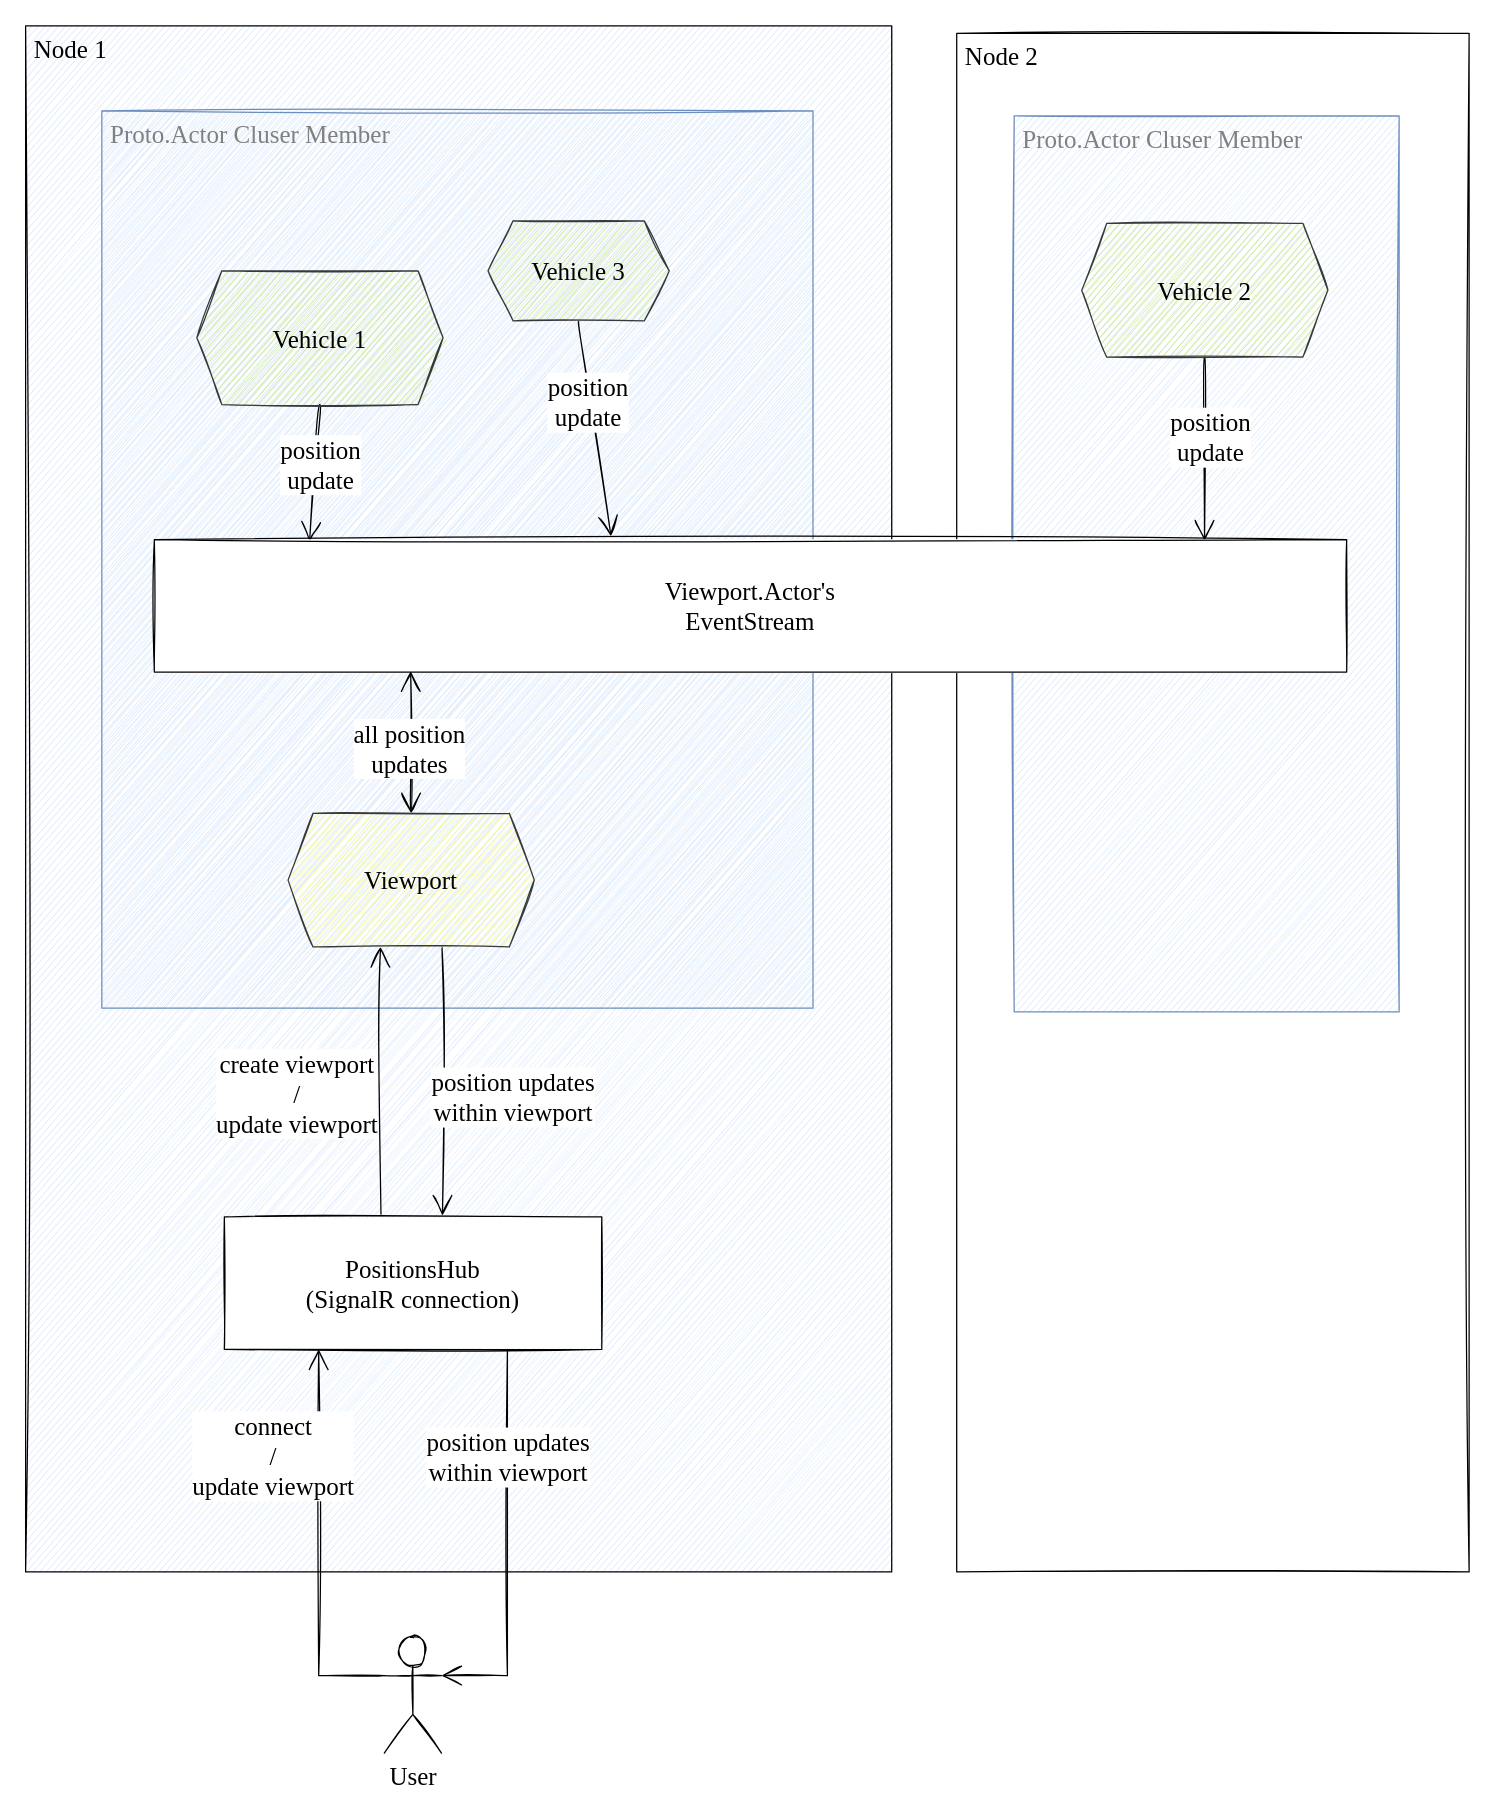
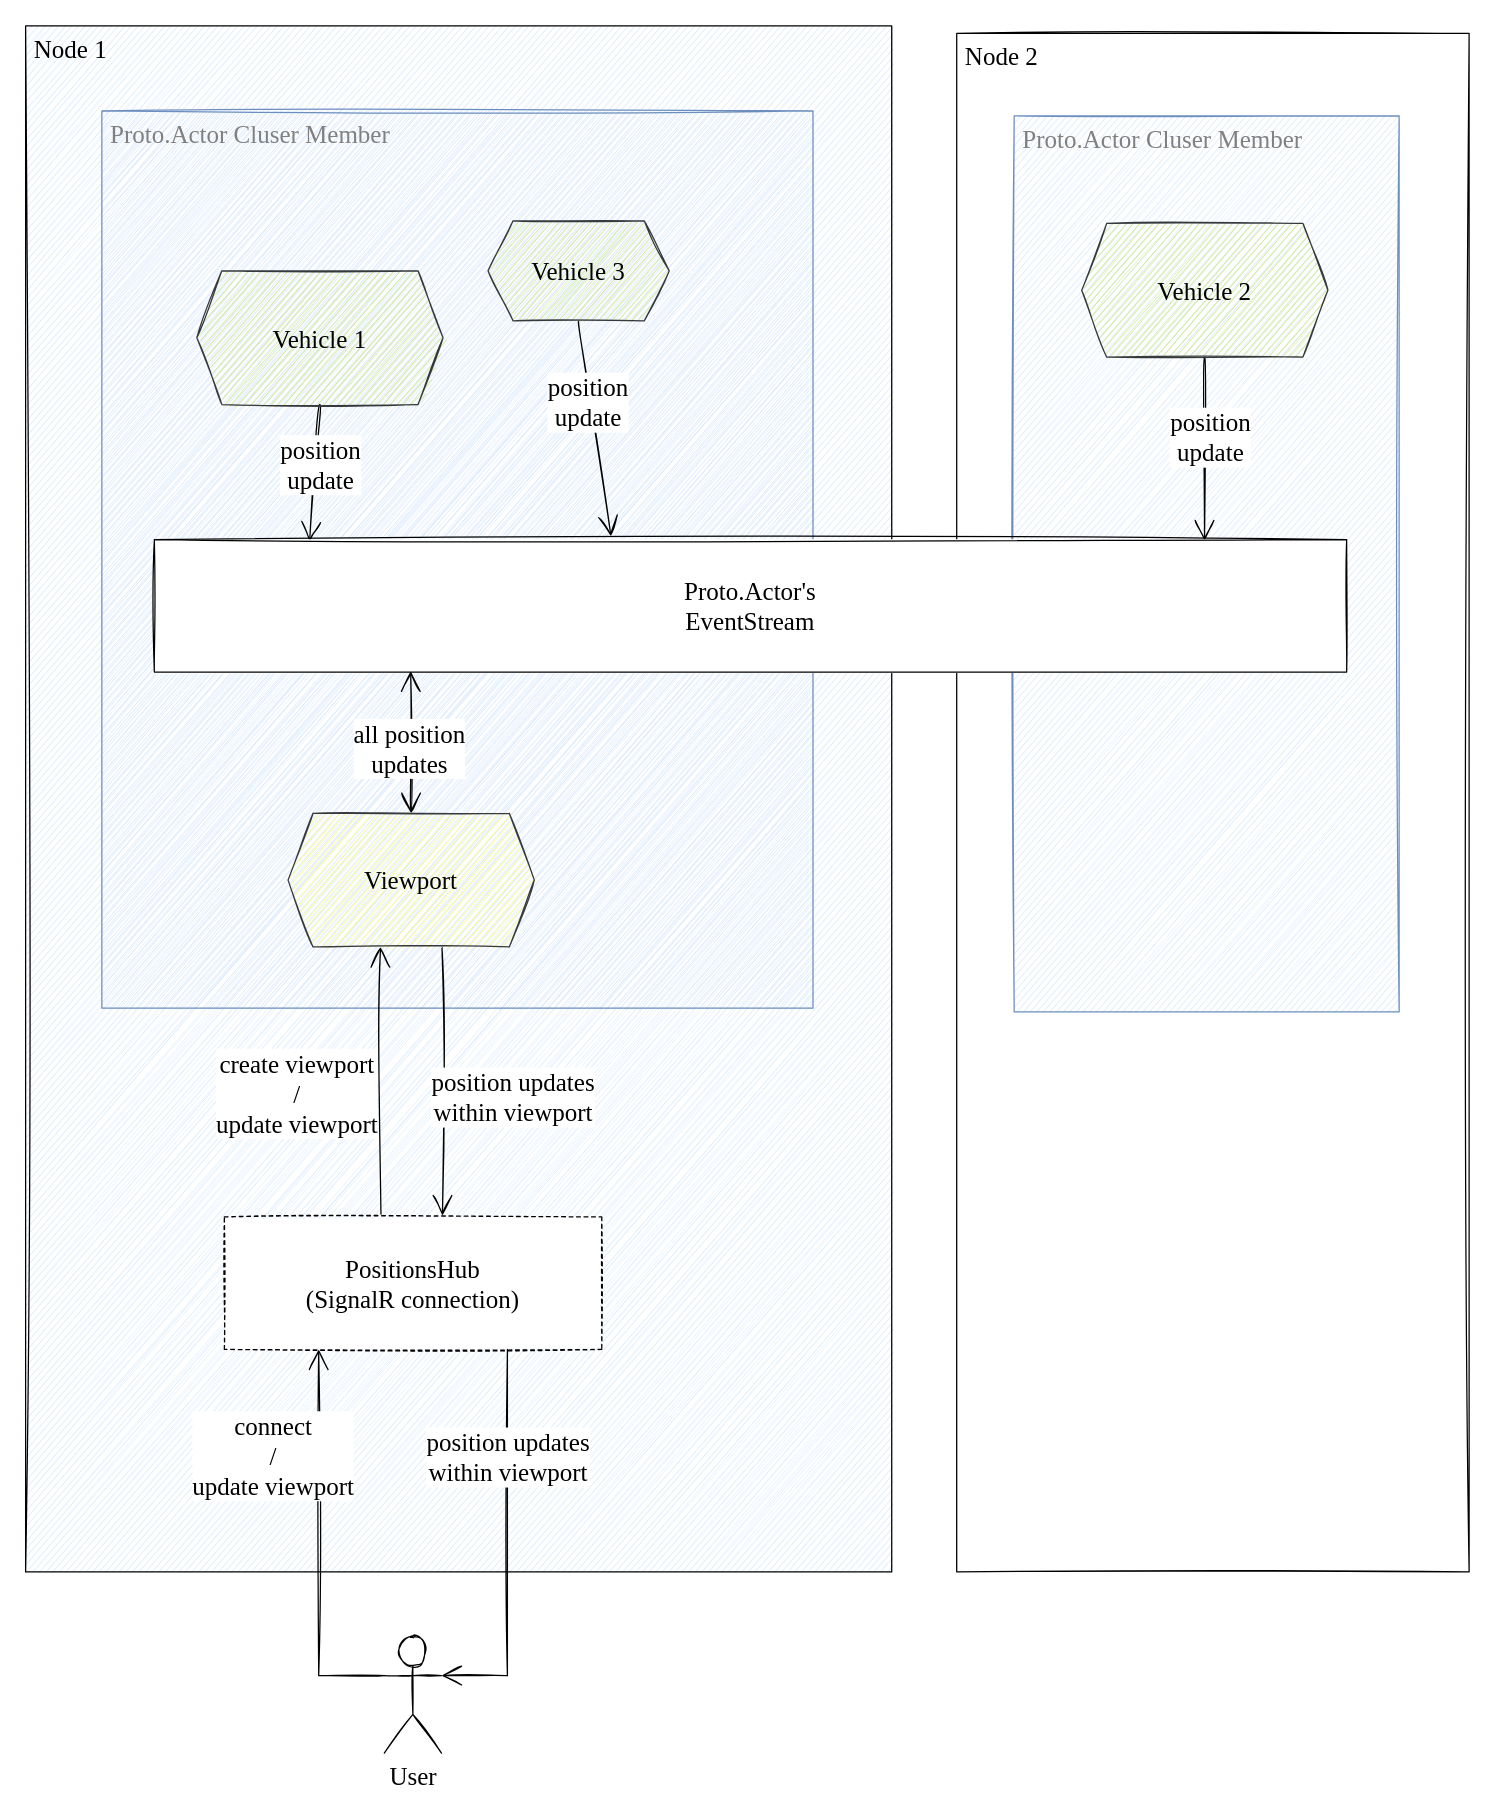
node "Viewport.Actor's EventStream": label "Viewport.Actor's EventStream" -> "Proto.Actor's EventStream"
node "PositionsHub (SignalR connection)": style solid -> dashed
